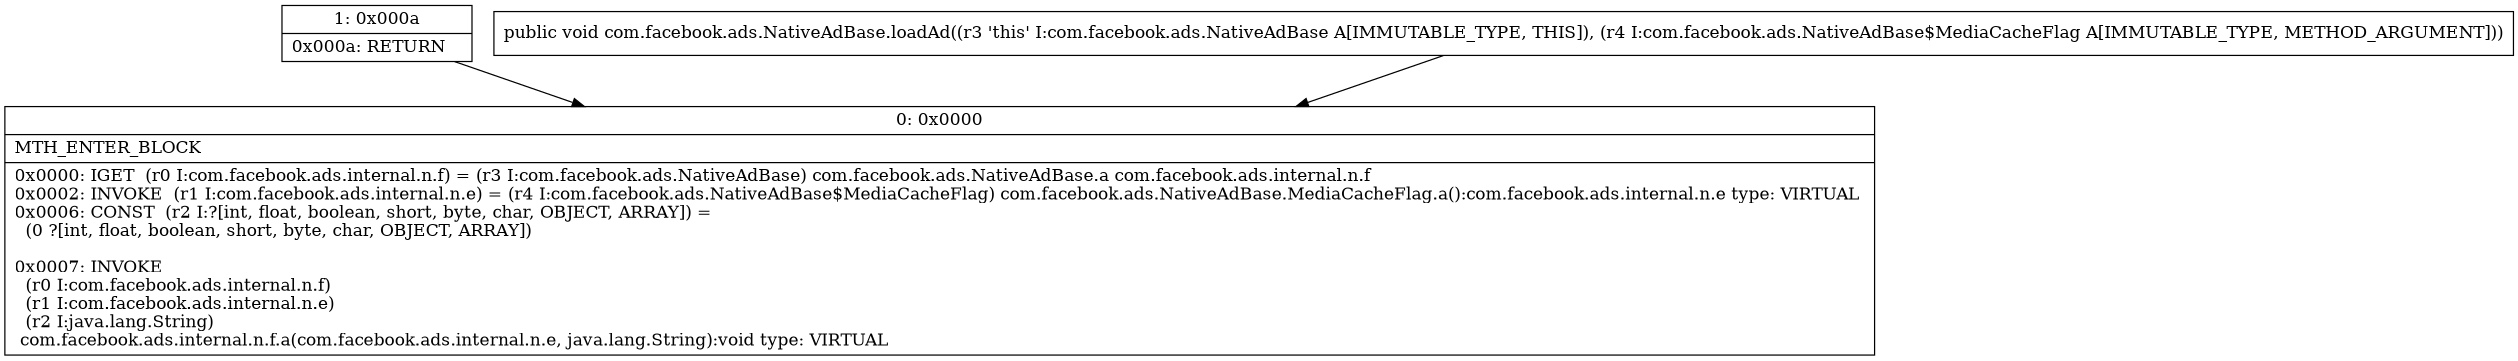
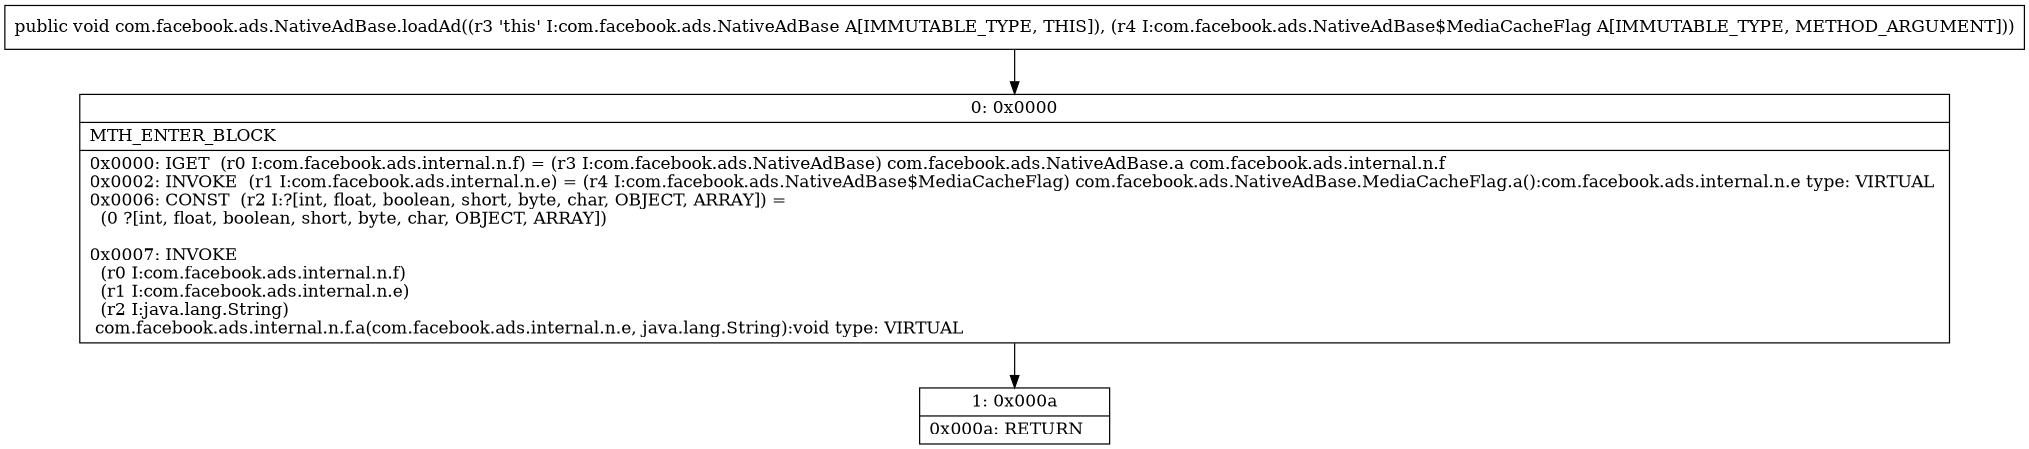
edge "1: 0x000a" -> "0: 0x0000": reversed
